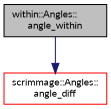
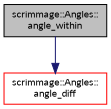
node "within::Angles:: angle_within": label "within::Angles:: angle_within" -> "scrimmage::Angles:: angle_within"
